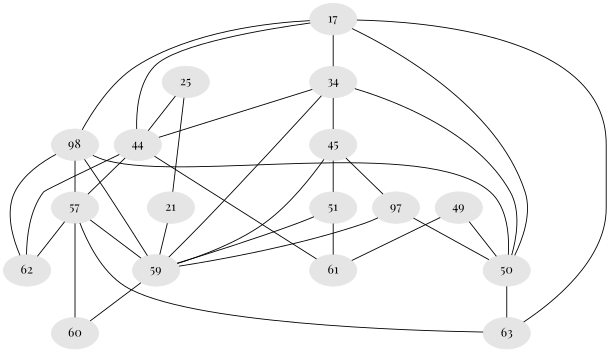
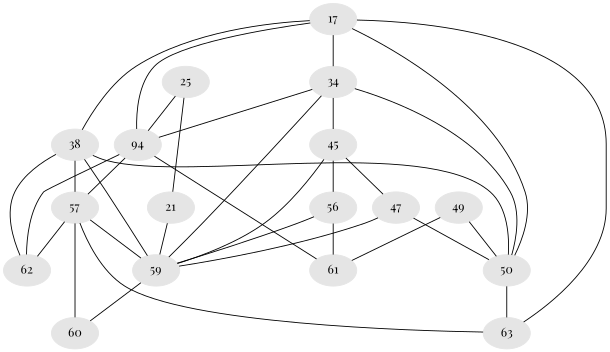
node "98": label "98" -> "38"
node "44": label "44" -> "94"
node "51": label "51" -> "56"
node "97": label "97" -> "47"
